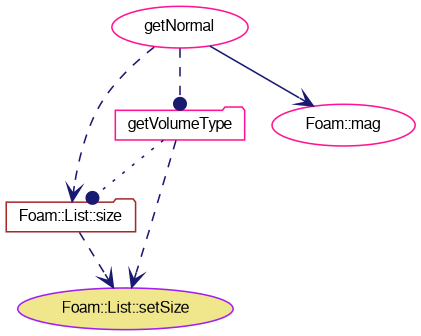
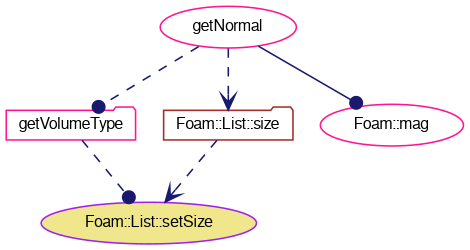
edge "getNormal" -> "Foam::mag": arrowhead vee -> dot
edge "getVolumeType" -> "Foam::List::size": removed
edge "getVolumeType" -> "Foam::List::setSize": arrowhead vee -> dot
